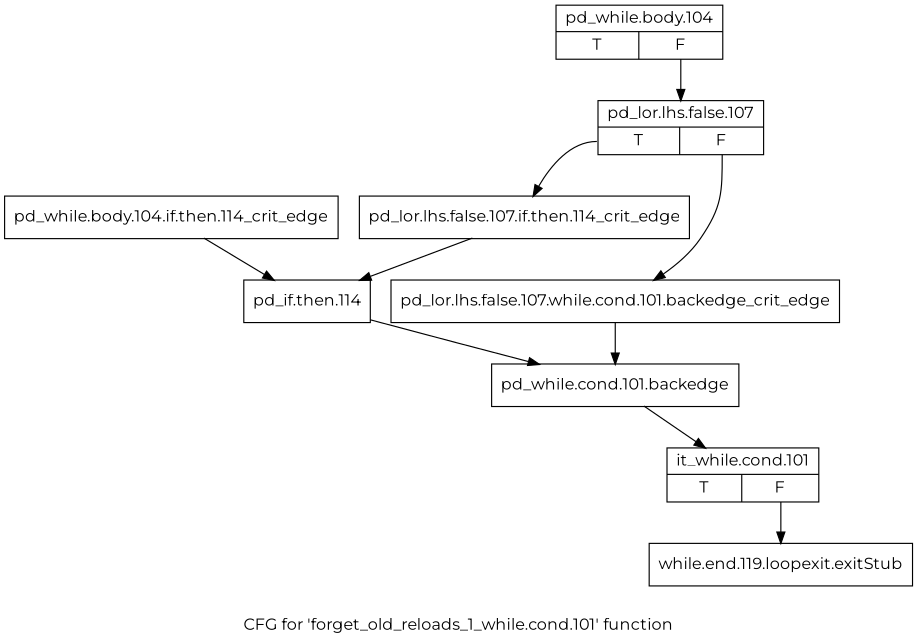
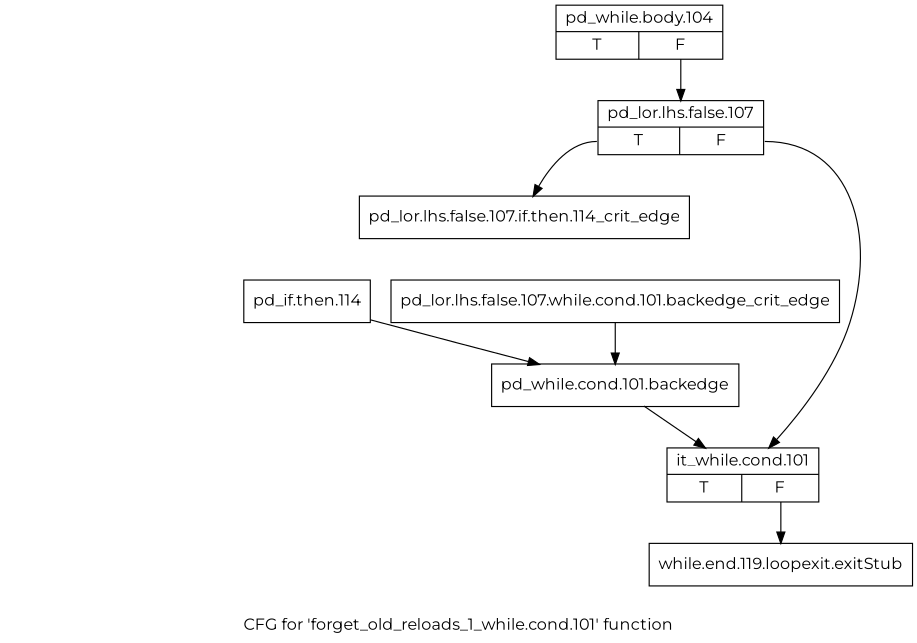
node "pd_while.body.104.if.then.114_crit_edge": removed
edge "pd_lor.lhs.false.107" -> "pd_lor.lhs.false.107.while.cond.101.backedge_crit_edge": now "pd_lor.lhs.false.107" -> "it_while.cond.101"
edge "pd_lor.lhs.false.107.if.then.114_crit_edge" -> "pd_if.then.114": removed
